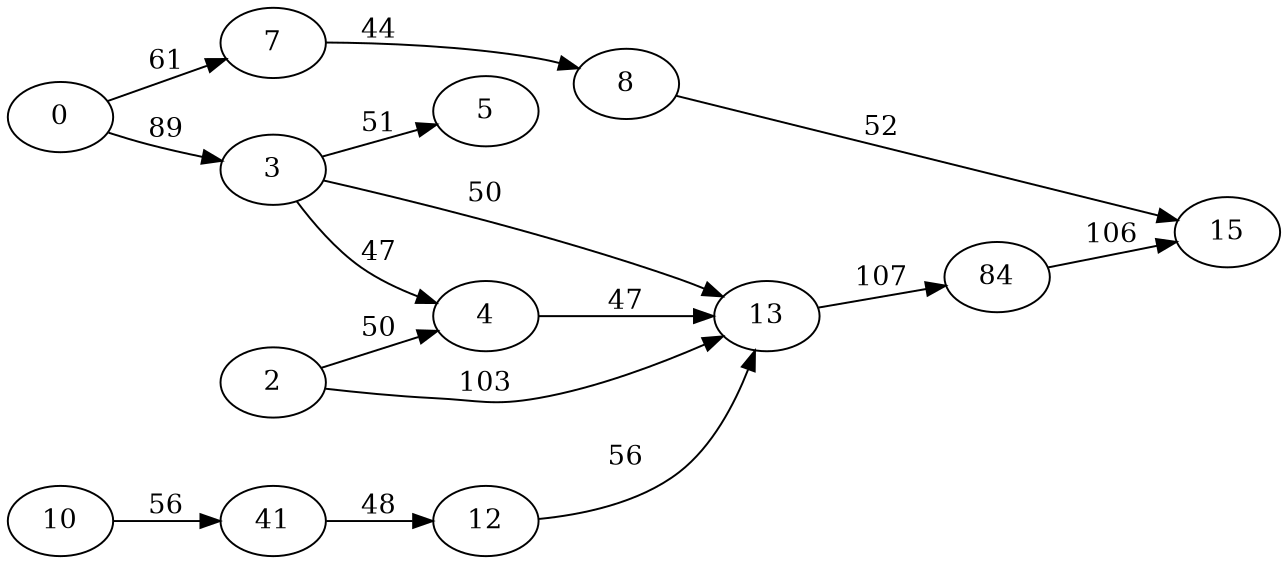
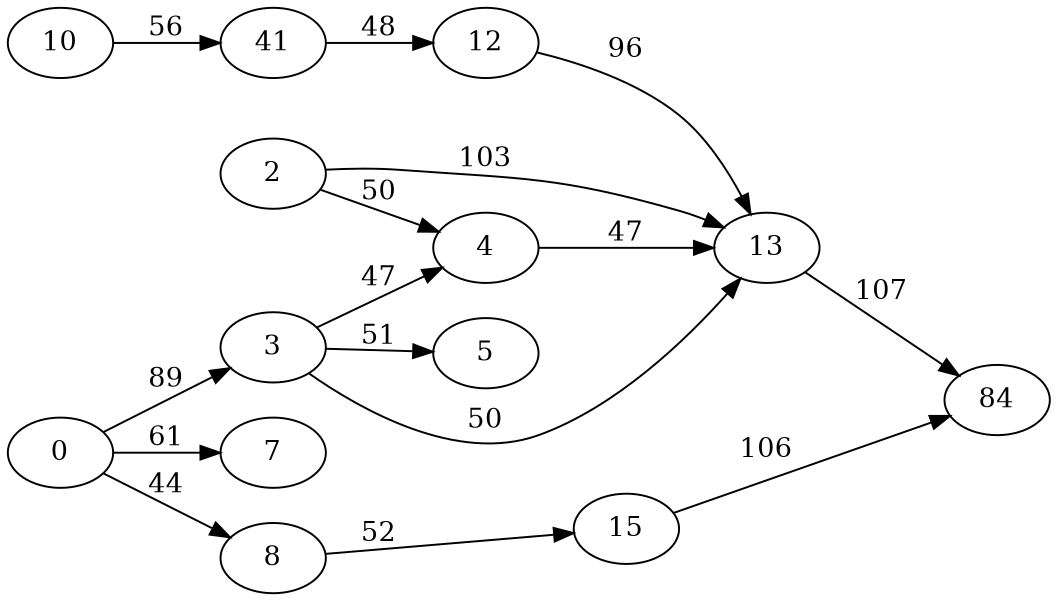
edge "7" -> "8": now "0" -> "8"
edge "84" -> "15": reversed
edge "12" -> "13": label "56" -> "96"
